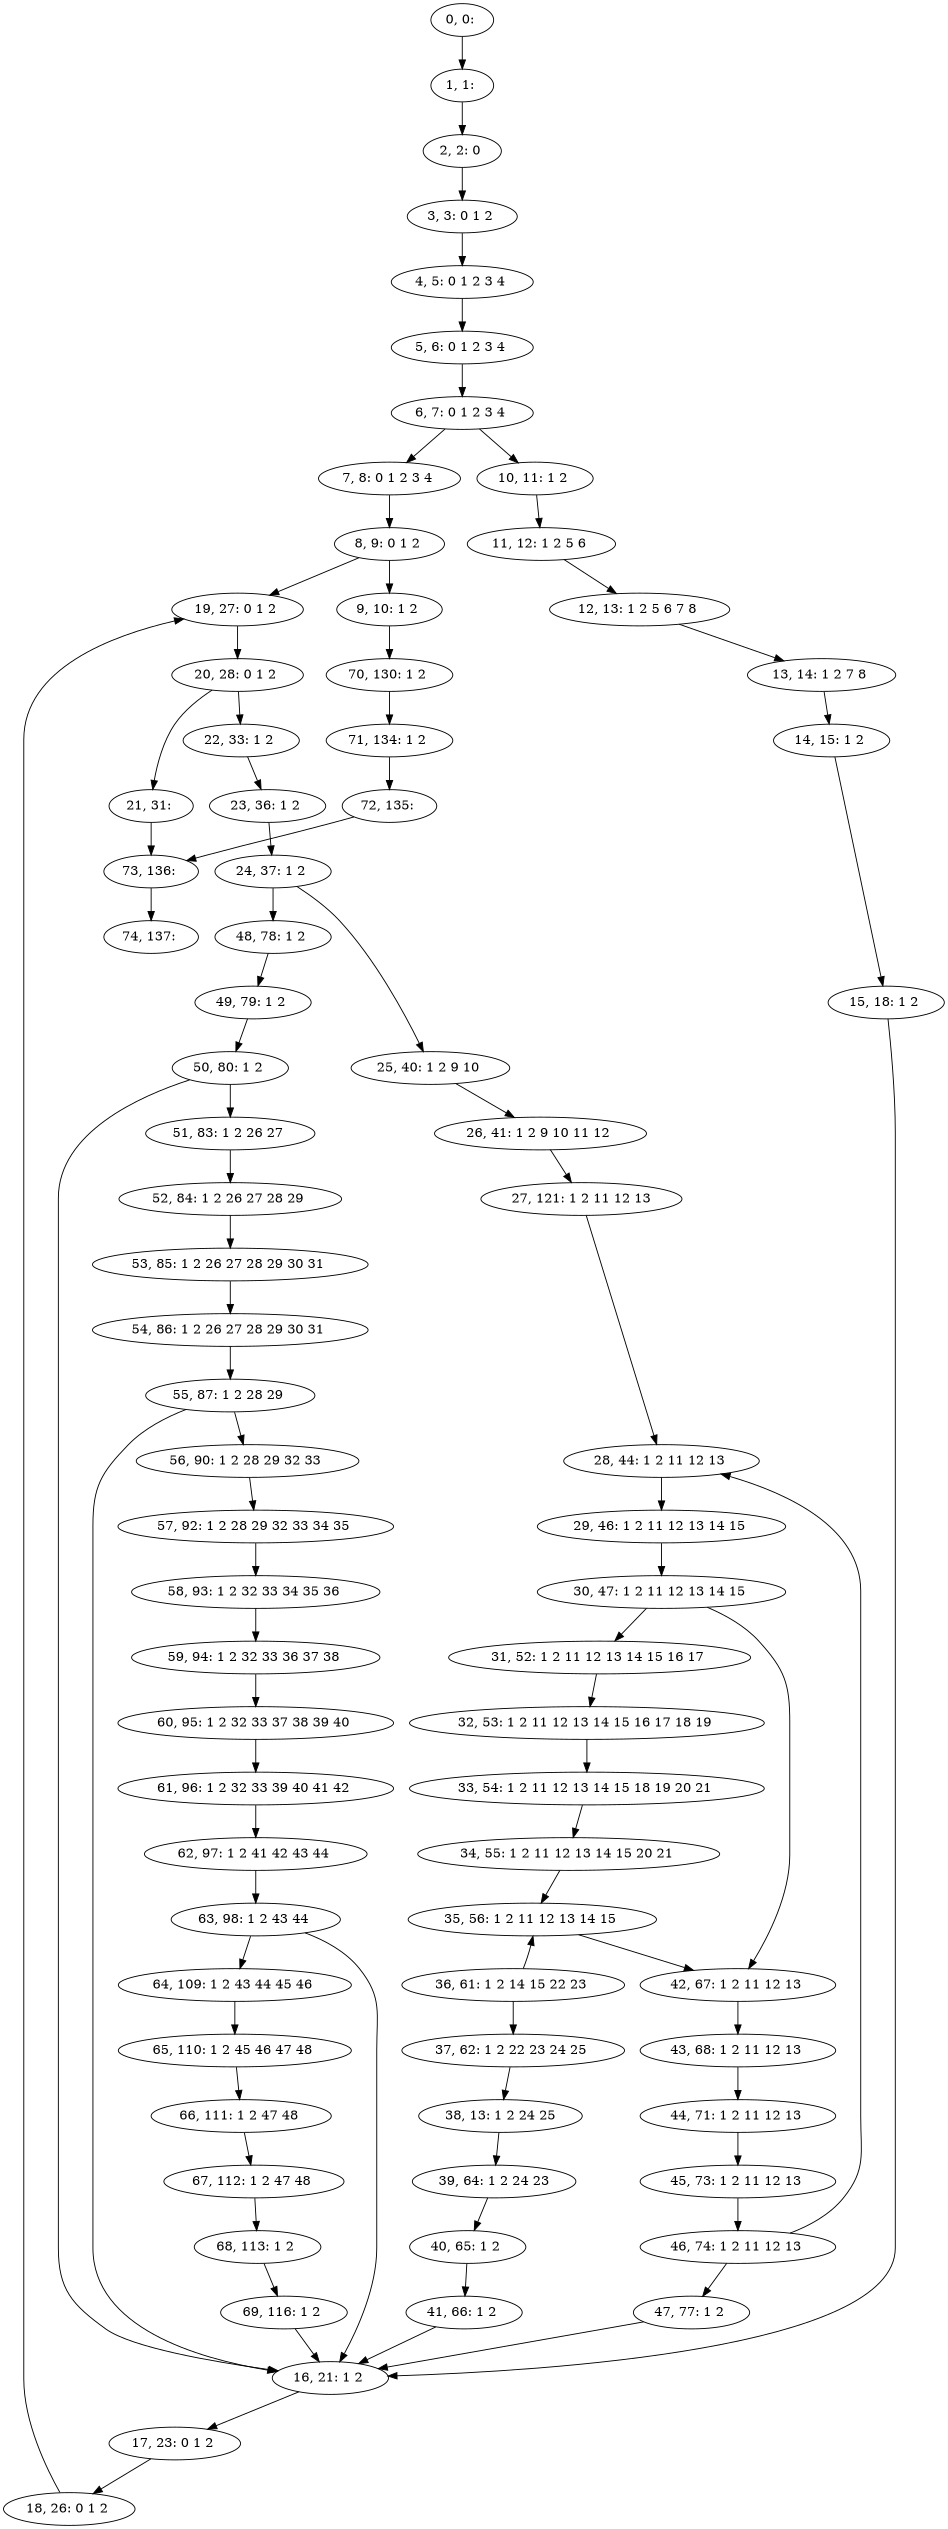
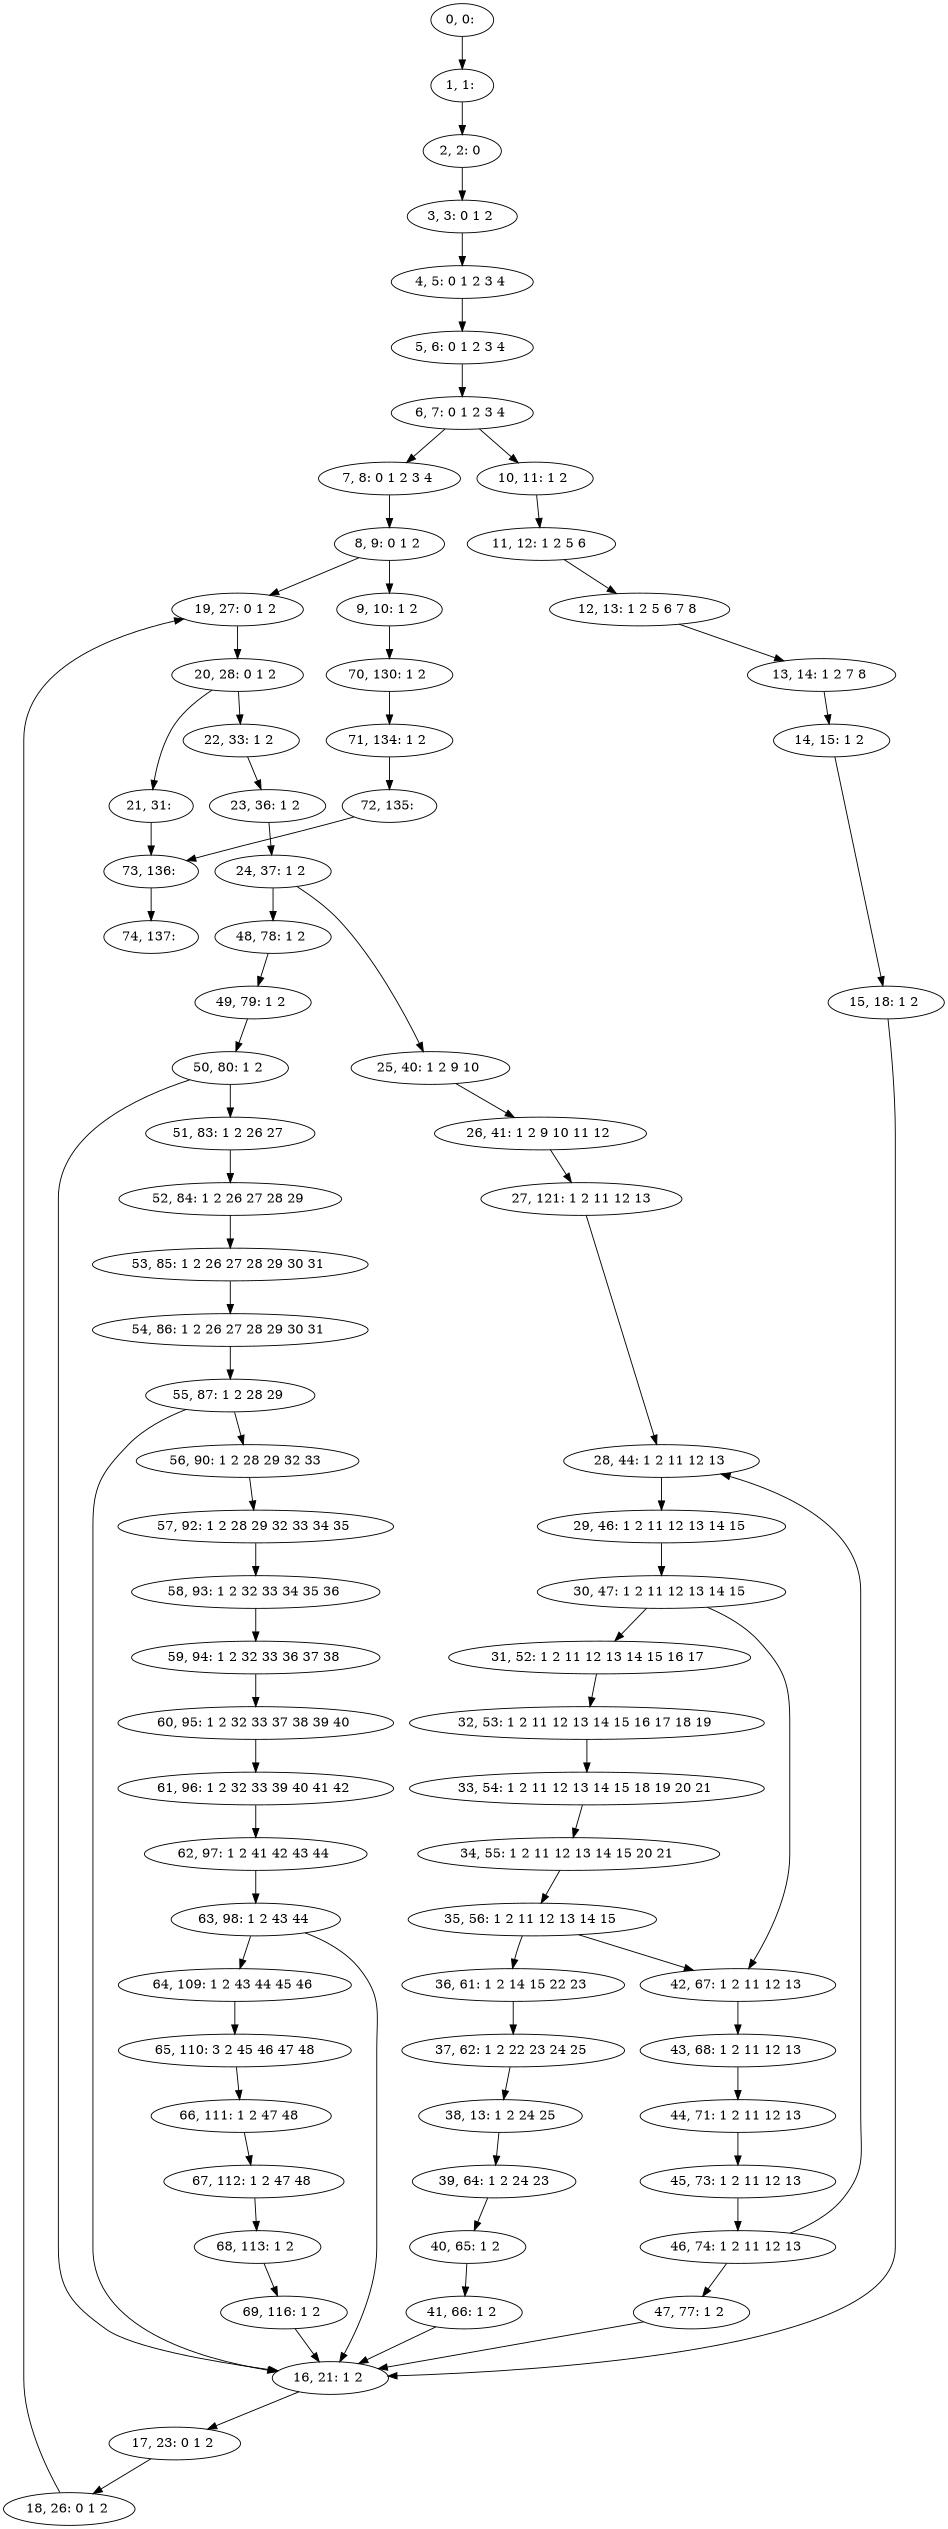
edge "36, 61: 1 2 14 15 22 23" -> "35, 56: 1 2 11 12 13 14 15": reversed
node "65, 110: 1 2 45 46 47 48": label "65, 110: 1 2 45 46 47 48" -> "65, 110: 3 2 45 46 47 48"
